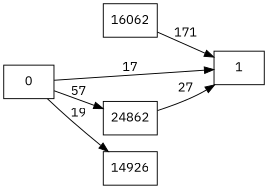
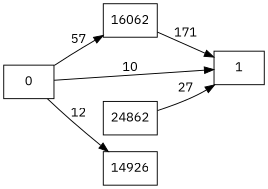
edge "0" -> "1": label "17" -> "10"
edge "0" -> "24862": now "0" -> "16062"
edge "0" -> "14926": label "19" -> "12"
